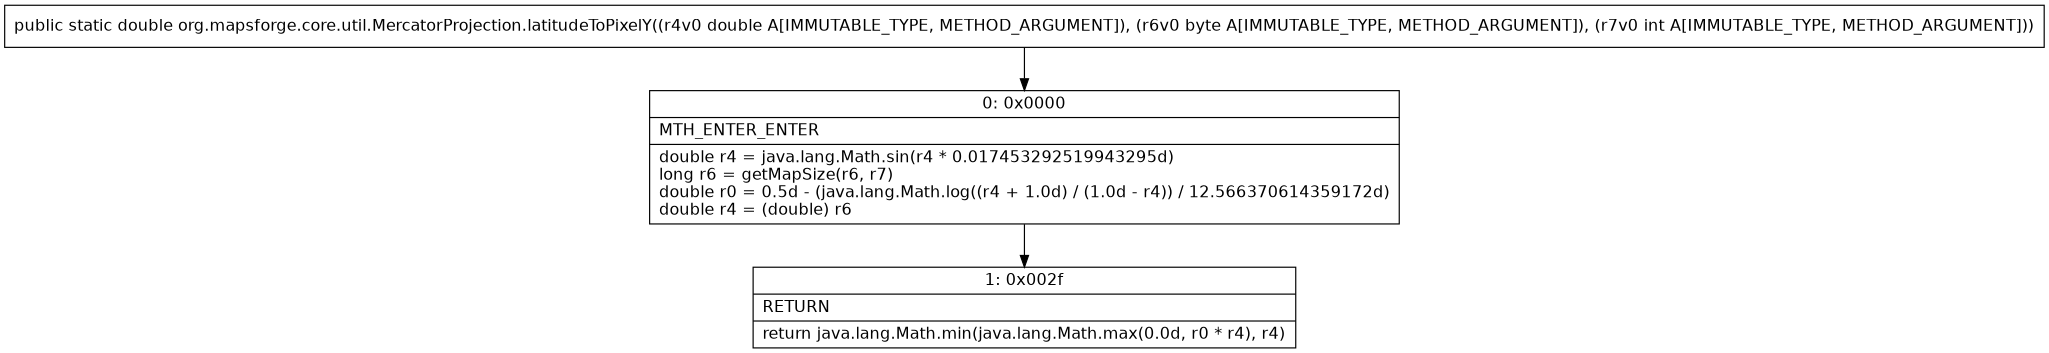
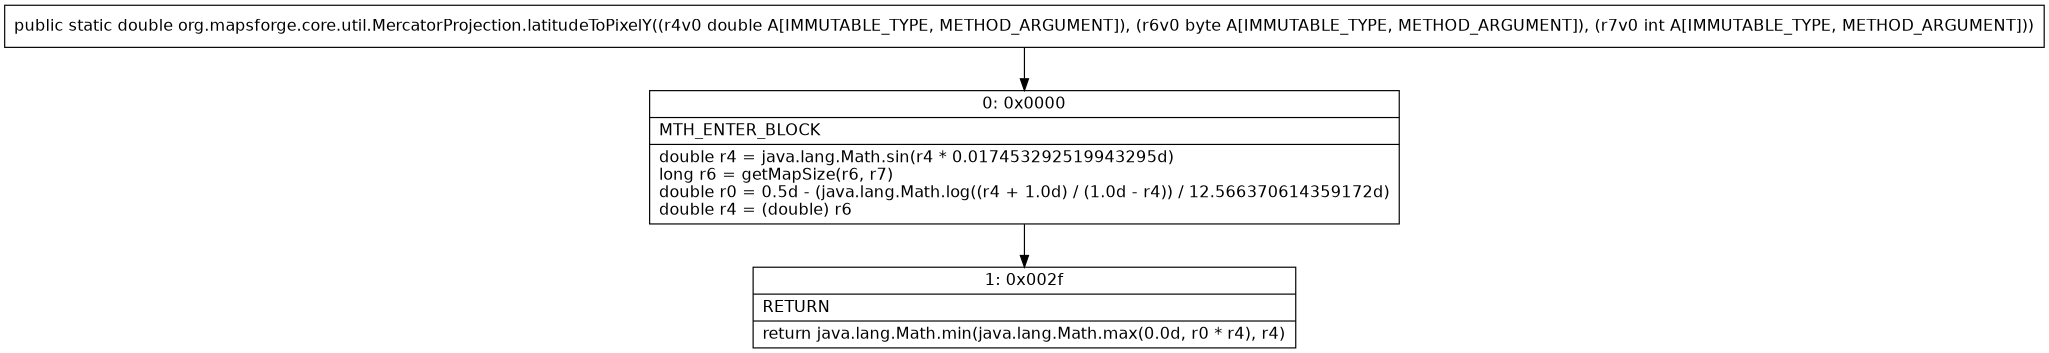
node "0: 0x0000": text "MTH_ENTER_ENTER" -> "MTH_ENTER_BLOCK"
